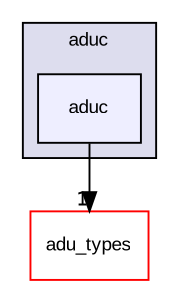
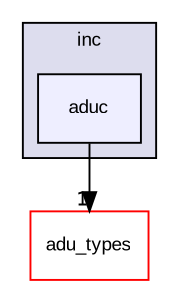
cluster "aduc": label "aduc" -> "inc"
